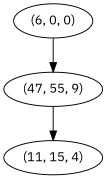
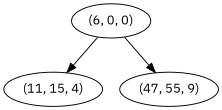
edge "(47, 55, 9)" -> "(11, 15, 4)": now "(6, 0, 0)" -> "(11, 15, 4)"
